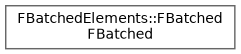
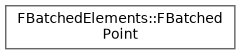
node "FBatchedElements::FBatched FBatched": label "FBatchedElements::FBatched FBatched" -> "FBatchedElements::FBatched Point"
